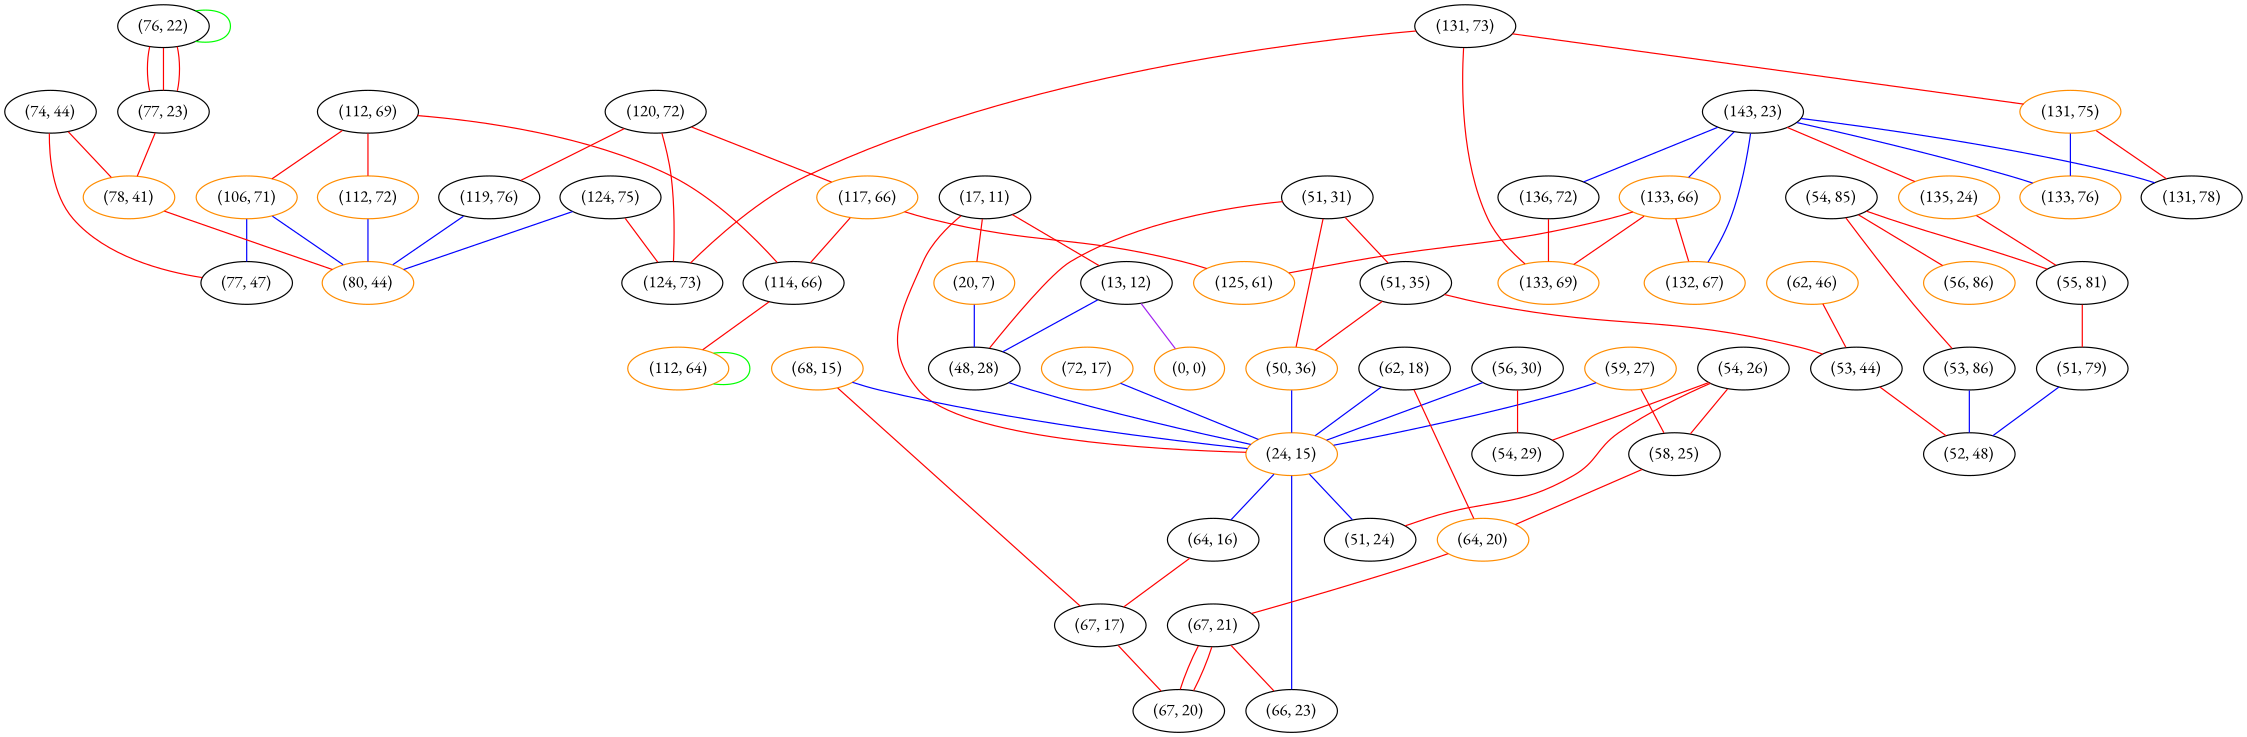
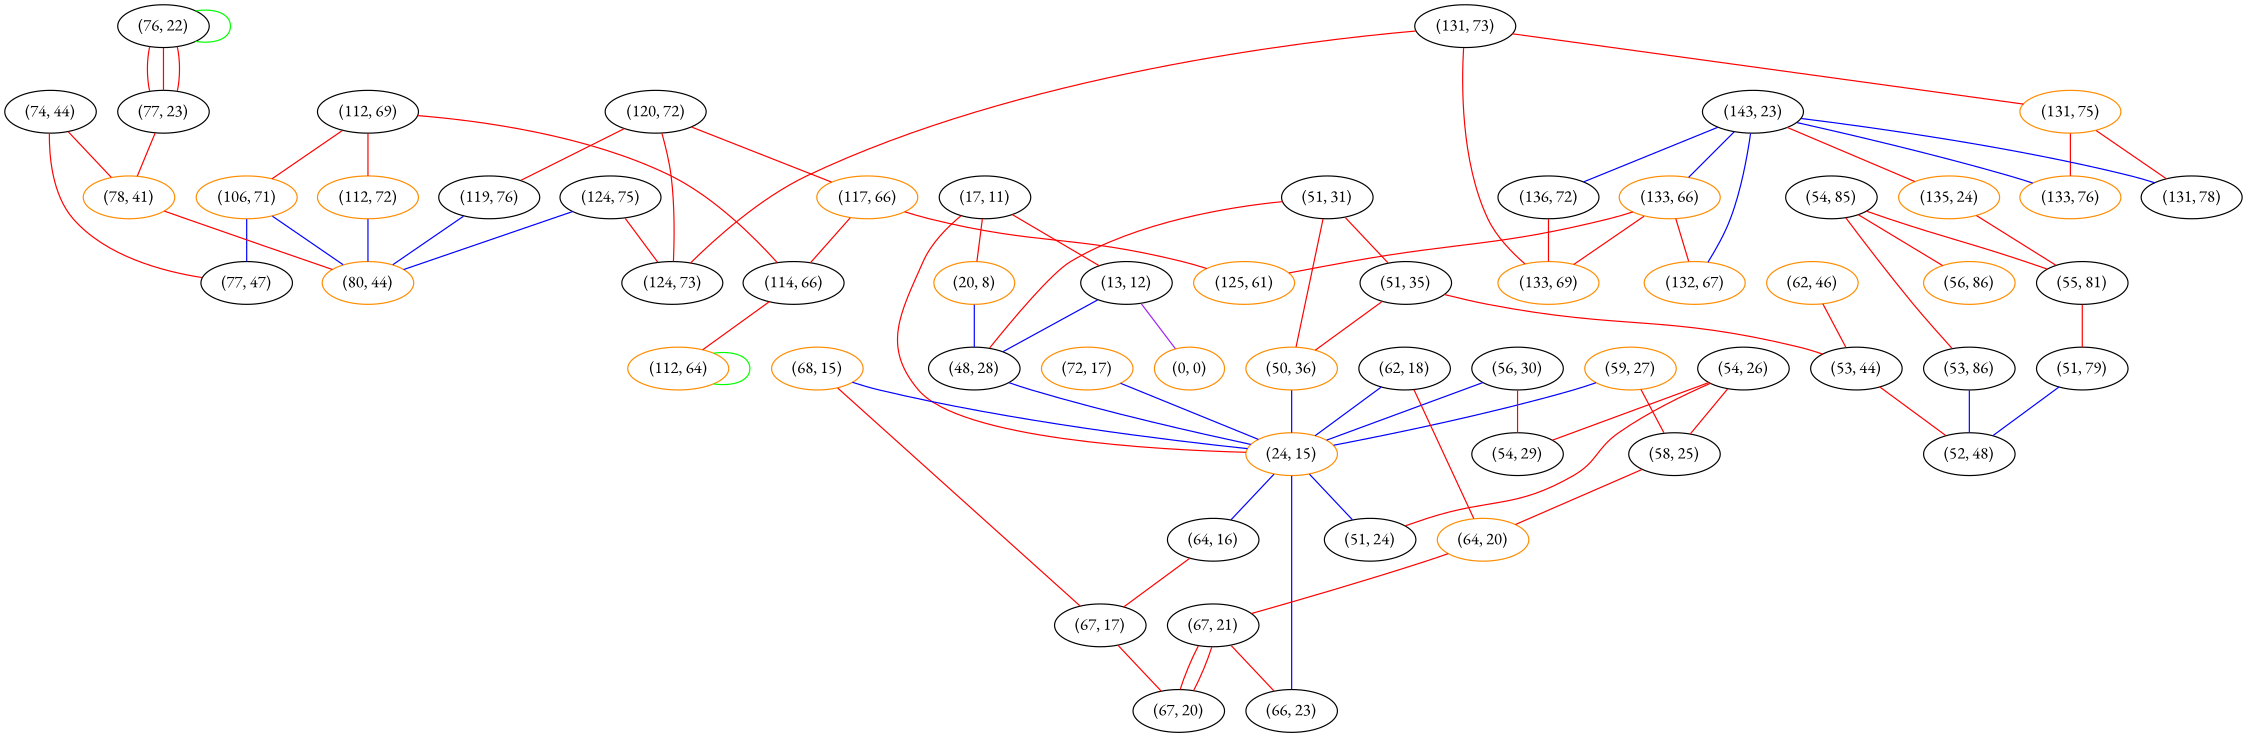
edge "(131, 75)" -- "(133, 76)": color blue -> red
node "(20, 7)": label "(20, 7)" -> "(20, 8)"
